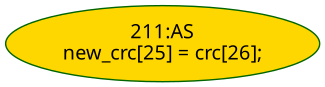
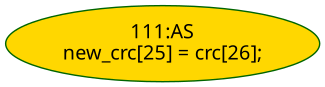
node "211:AS new_crc[25] = crc[26];": label "211:AS new_crc[25] = crc[26];" -> "111:AS new_crc[25] = crc[26];"
